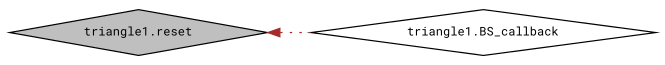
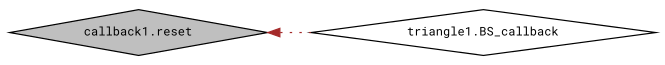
node "triangle1.reset": label "triangle1.reset" -> "callback1.reset"
